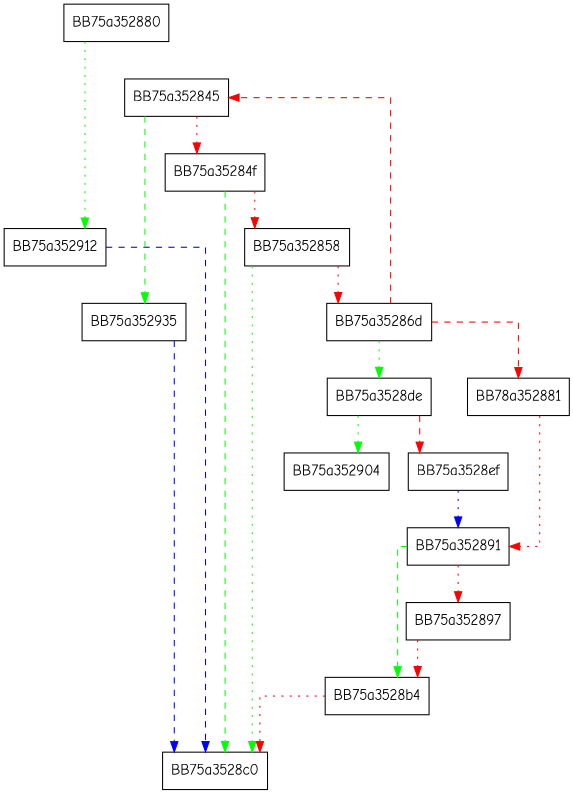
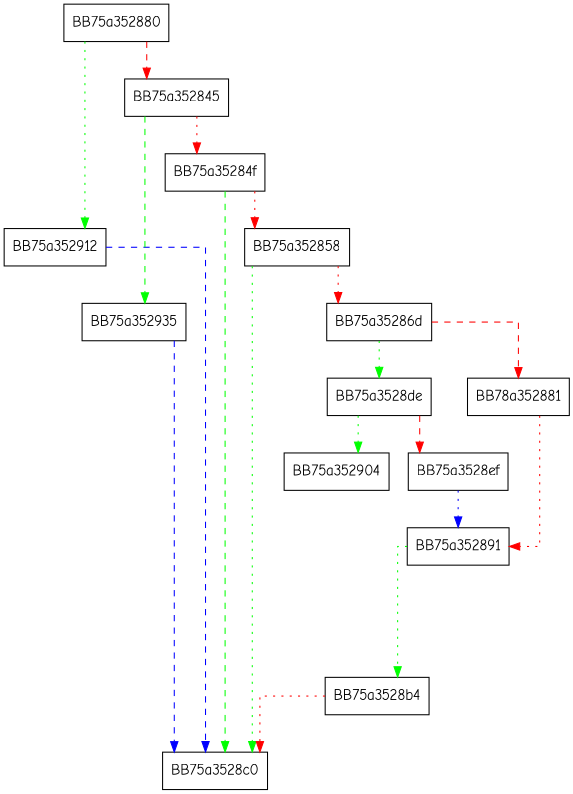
edge "BB75a35286d" -> "BB75a352845": now "BB75a352880" -> "BB75a352845"
edge "BB75a352891" -> "BB75a3528b4": style dashed -> dotted
node "BB75a352897": removed
